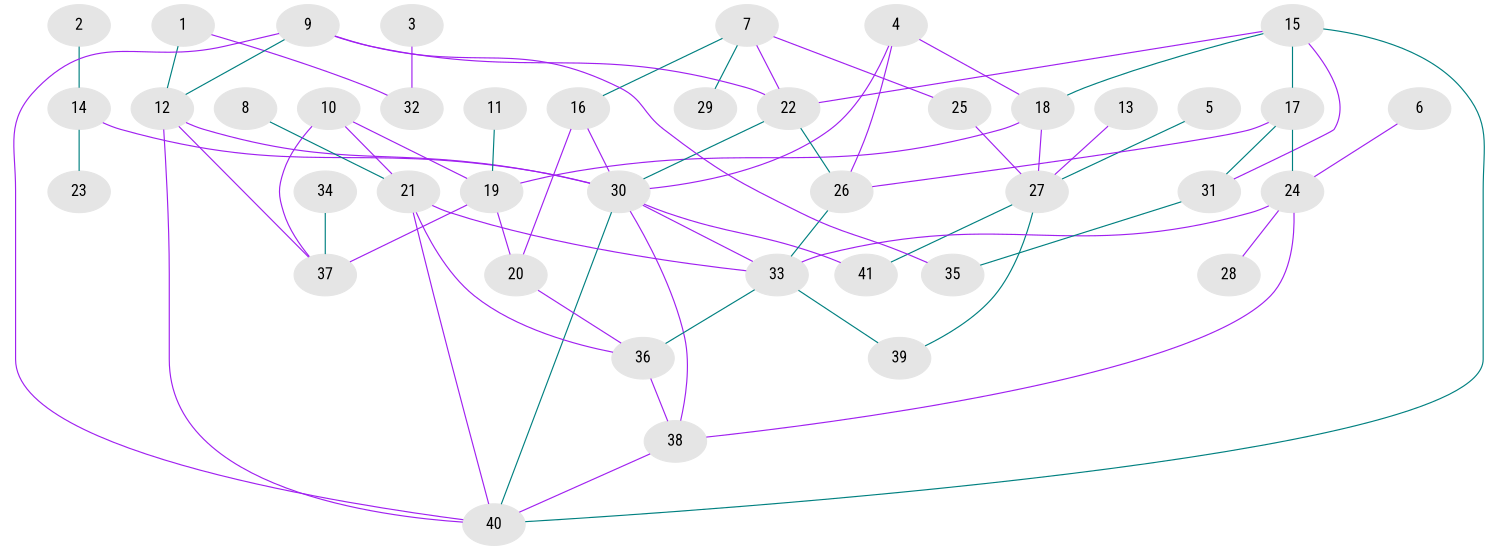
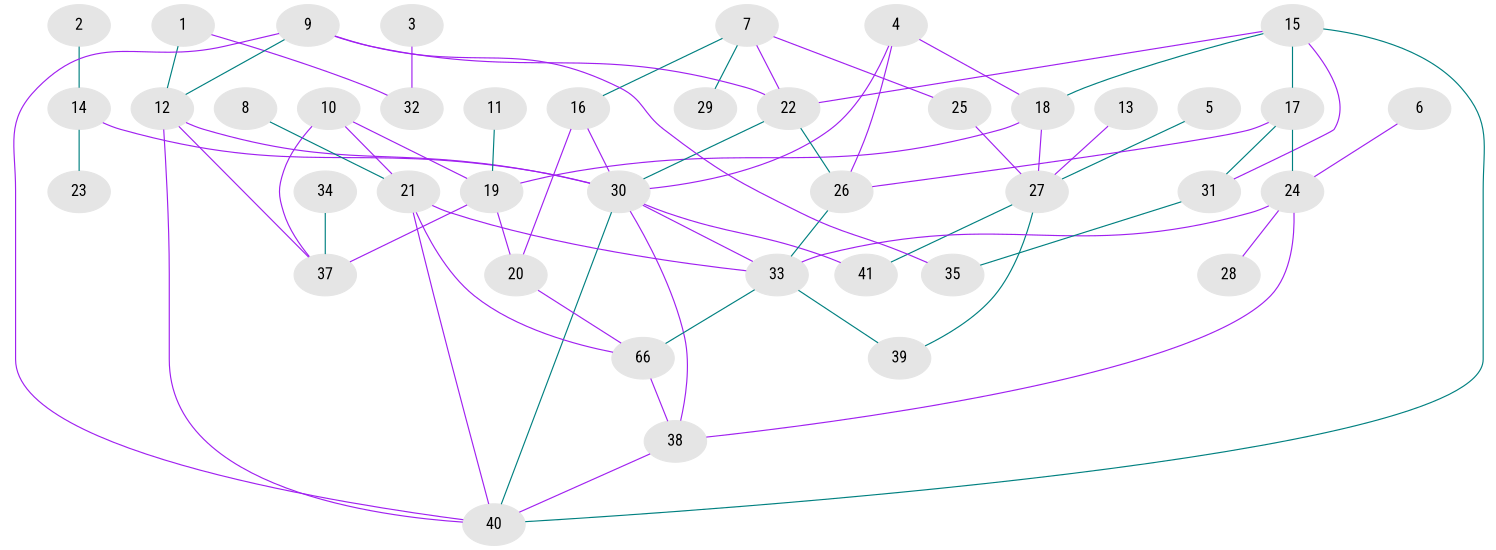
node "36": label "36" -> "66"
